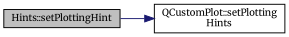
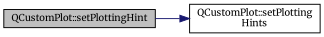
node "Hints::setPlottingHint": label "Hints::setPlottingHint" -> "QCustomPlot::setPlottingHint"
